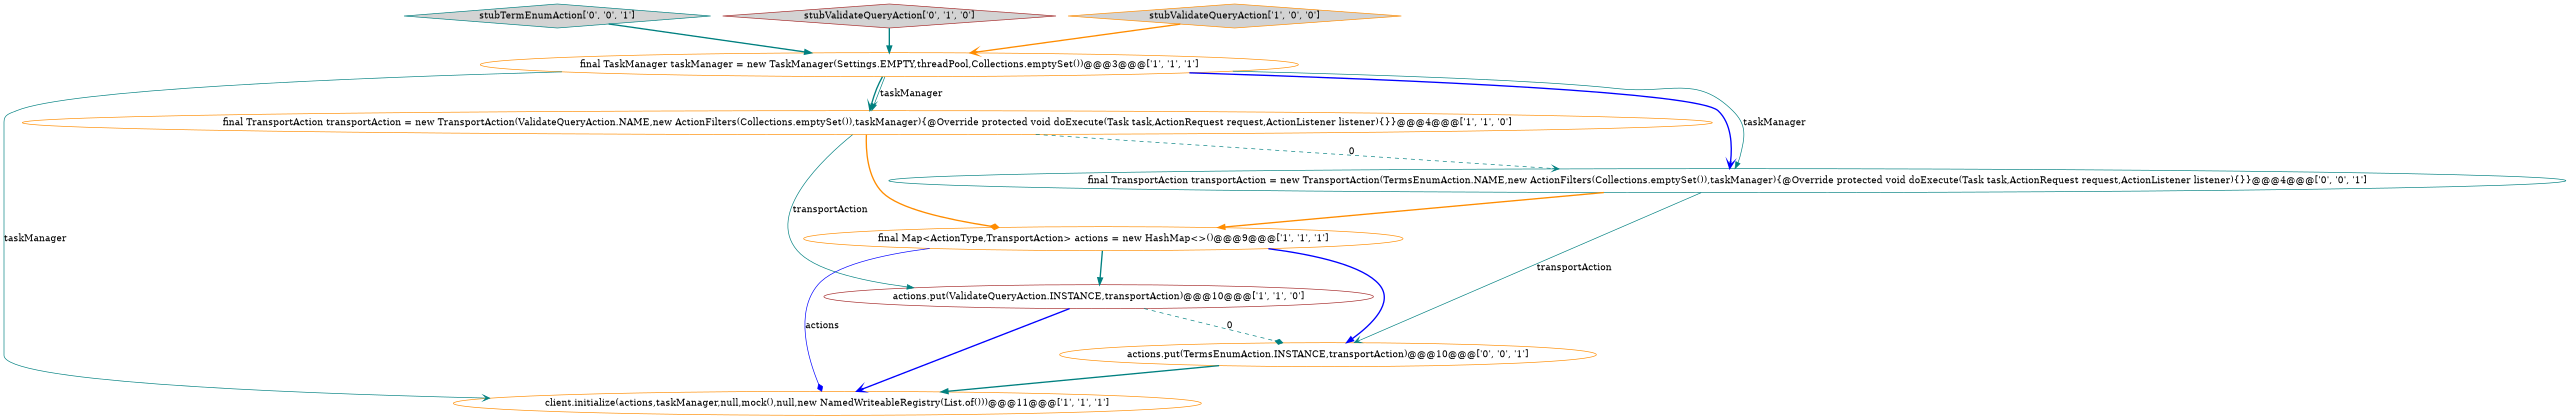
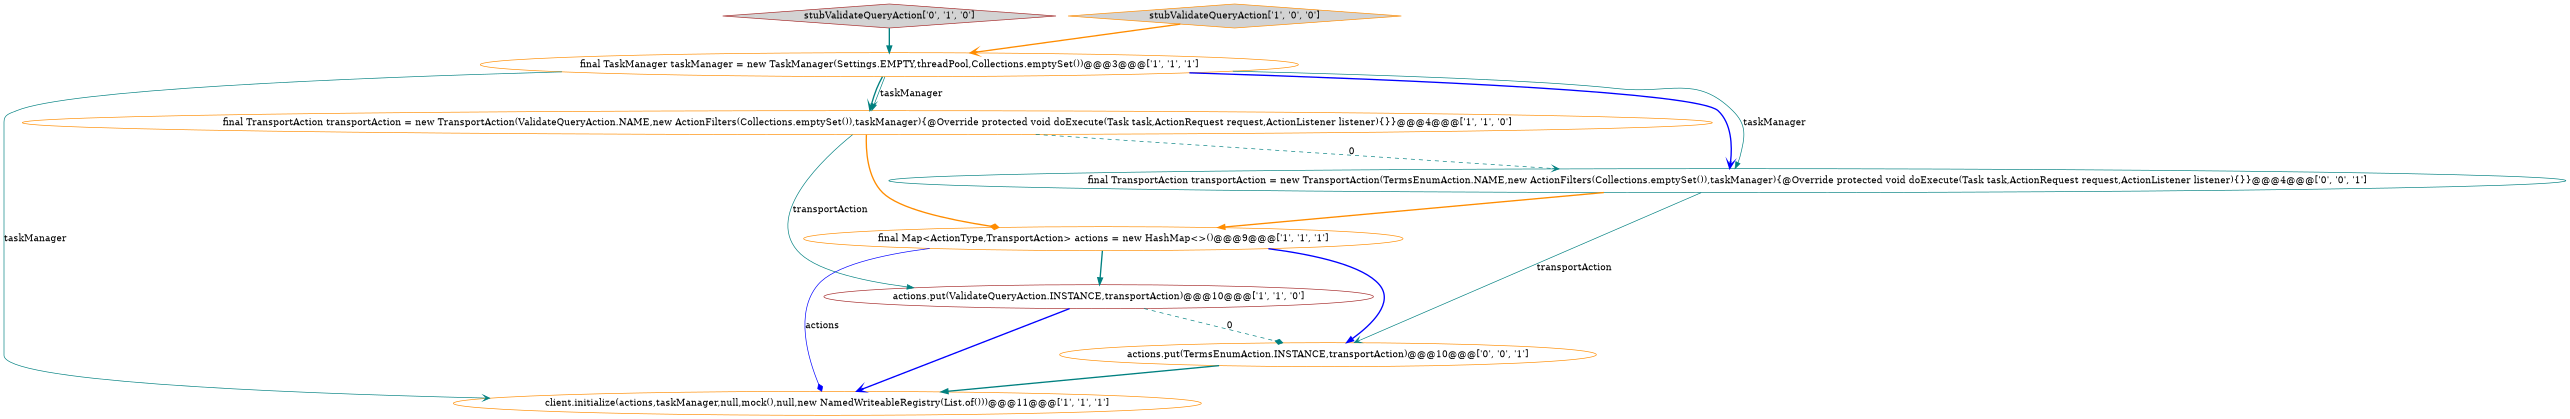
node "stubTermEnumAction['0', '0', '1']": removed
